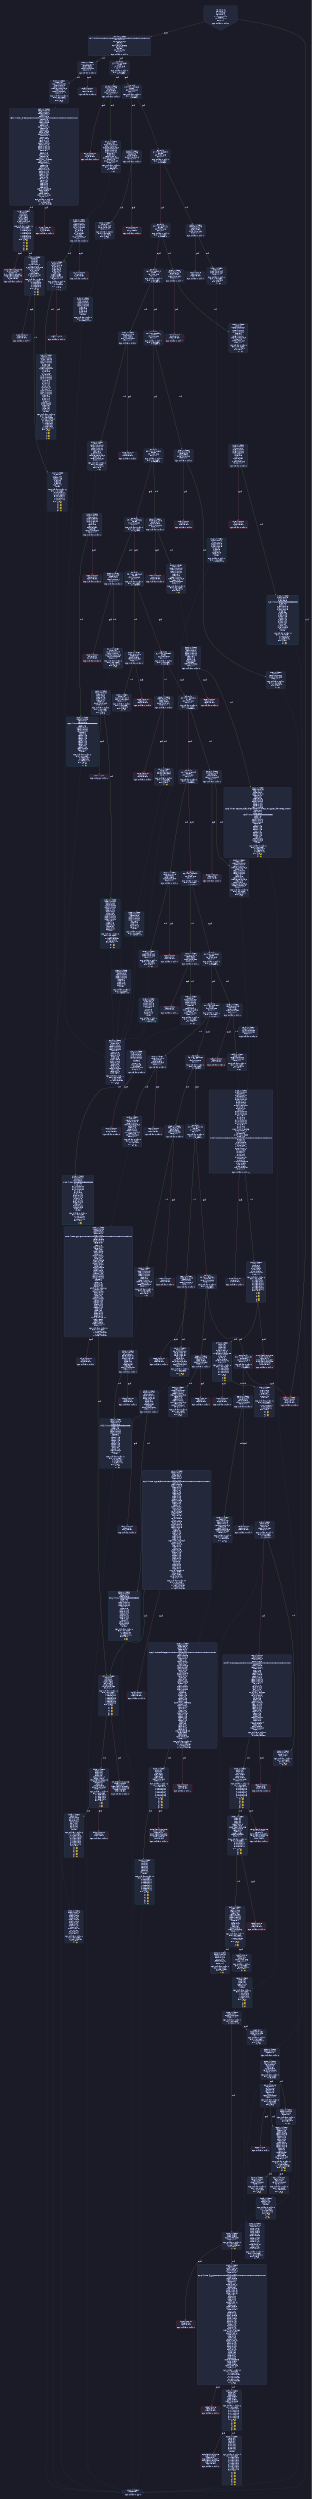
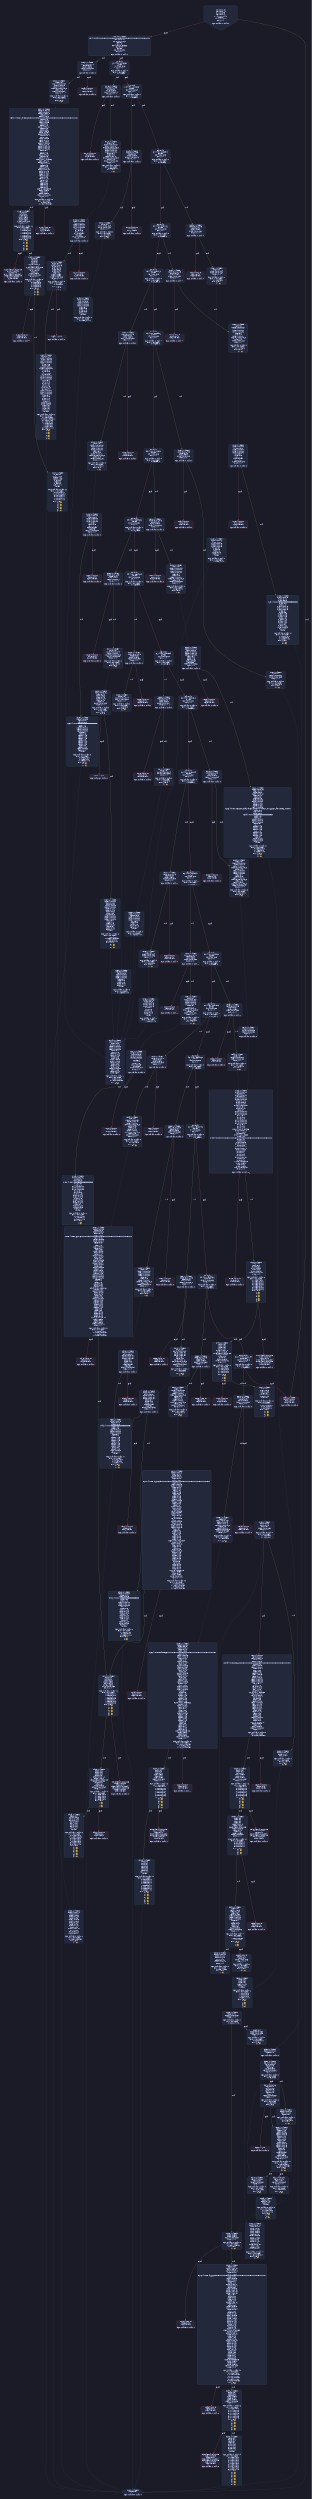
node "[0556] INVALID Stack size req: 0, size: 0": label "[0556] INVALID Stack size req: 0, size: 0" -> "[0556] INVALID Stack size req: 0, sizeΔ: 0"
node "[0167] JUMPDEST [0168] STOP Stack size req: 0, afa: 0": label "[0167] JUMPDEST [0168] STOP Stack size req: 0, afa: 0" -> "[0167] JUMPDEST [0168] STOP Stack size req: 0, sizeΔ: 0"
